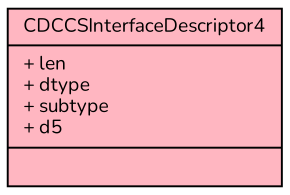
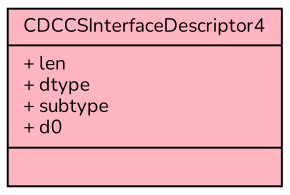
node "CDCCSInterfaceDescriptor4": text "+ d5" -> "+ d0"
